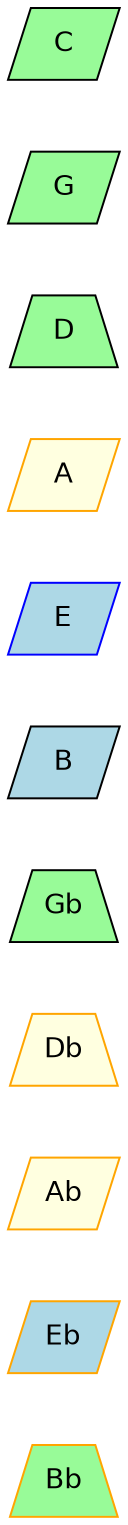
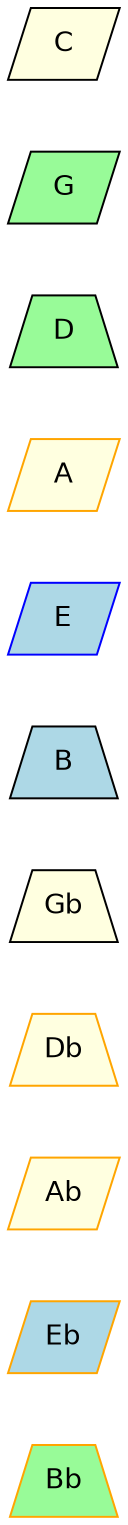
node "C": fillcolor palegreen -> lightyellow
node "B": shape parallelogram -> trapezium
node "Gb": fillcolor palegreen -> lightyellow
